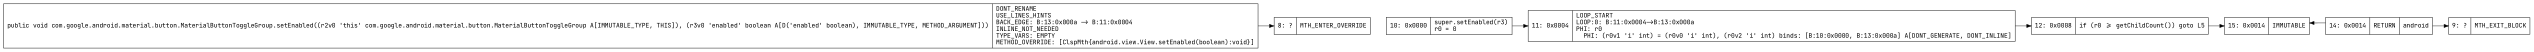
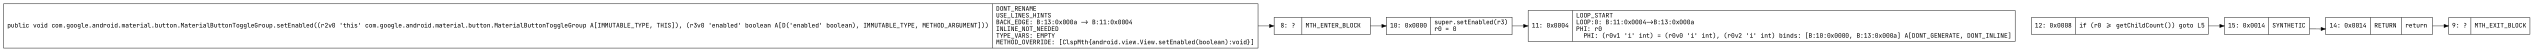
edge "14: 0x0014" -> "15: 0x0014": reversed
node "8: ?": text "MTH_ENTER_OVERRIDE" -> "MTH_ENTER_BLOCK"
edge "8: ?" -> "10: 0x0000": added
edge "11: 0x0004" -> "12: 0x0008": removed
node "15: 0x0014": text "IMMUTABLE" -> "SYNTHETIC"
node "14: 0x0014": text "android" -> "return"
